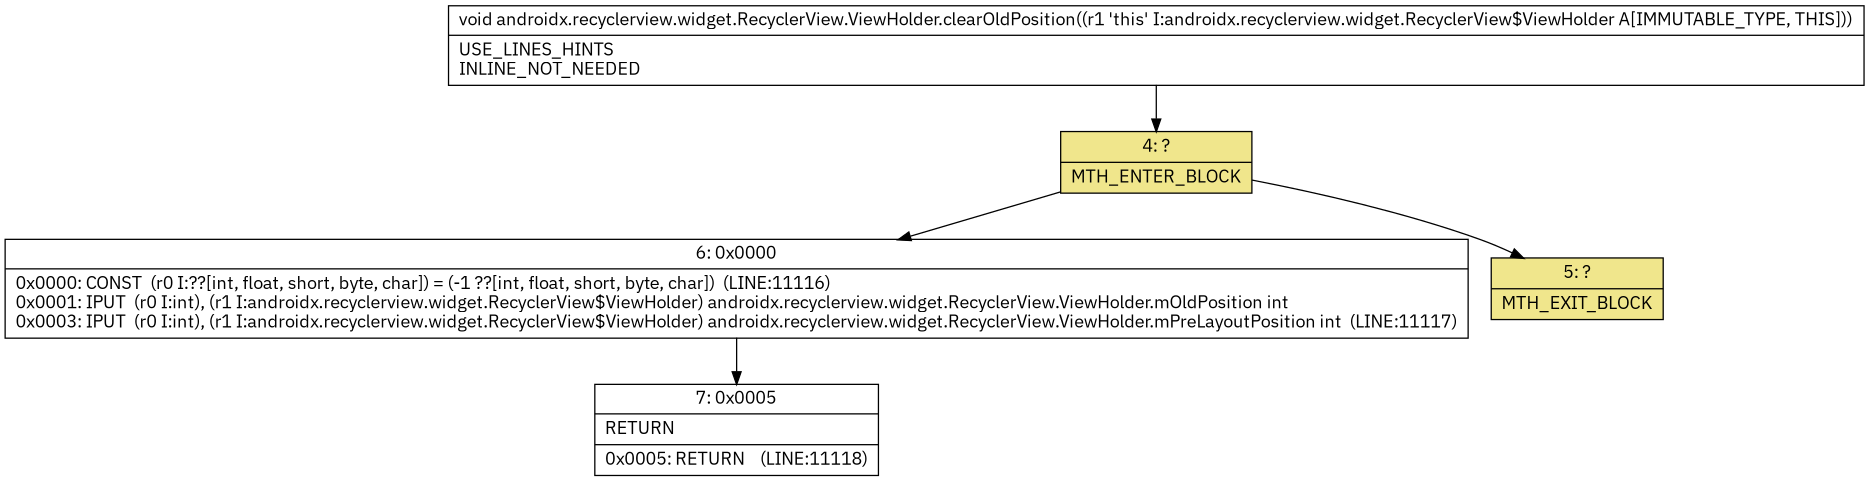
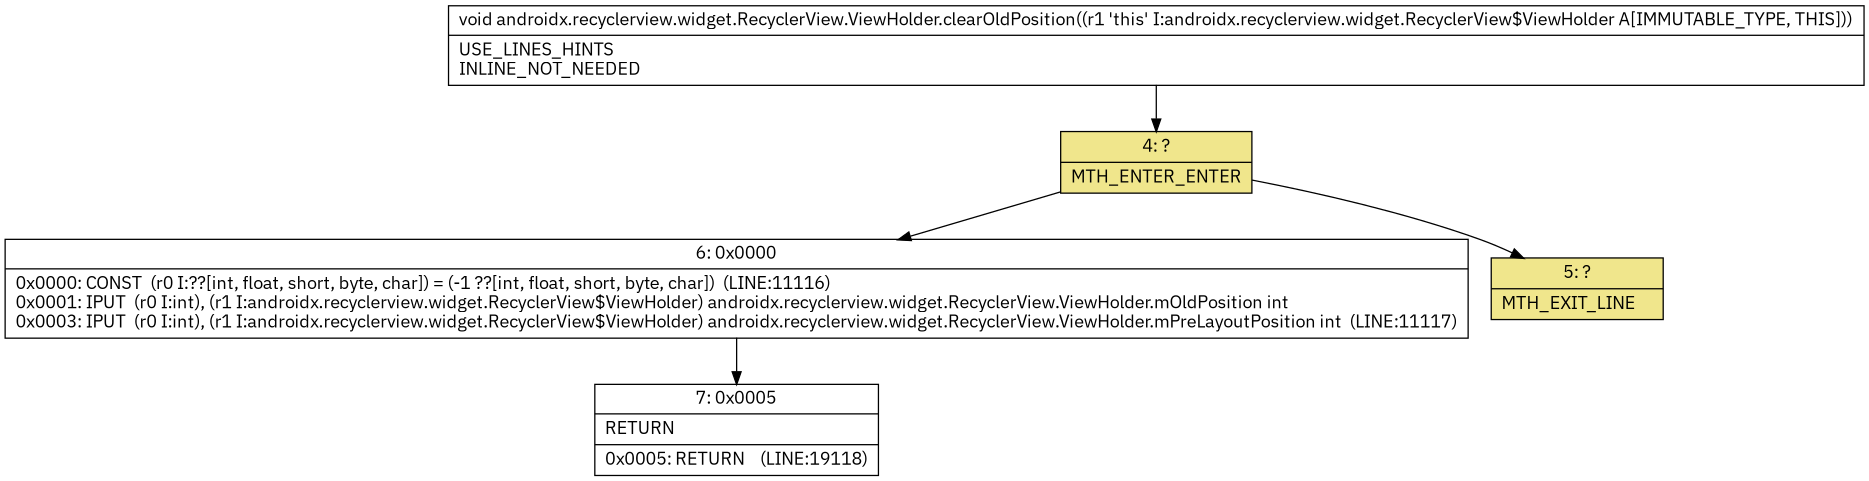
node "4: ?": text "MTH_ENTER_BLOCK" -> "MTH_ENTER_ENTER"
node "5: ?": text "MTH_EXIT_BLOCK" -> "MTH_EXIT_LINE"
node "7: 0x0005": text "0x0005: RETURN    (LINE:11118)" -> "0x0005: RETURN    (LINE:19118)"
